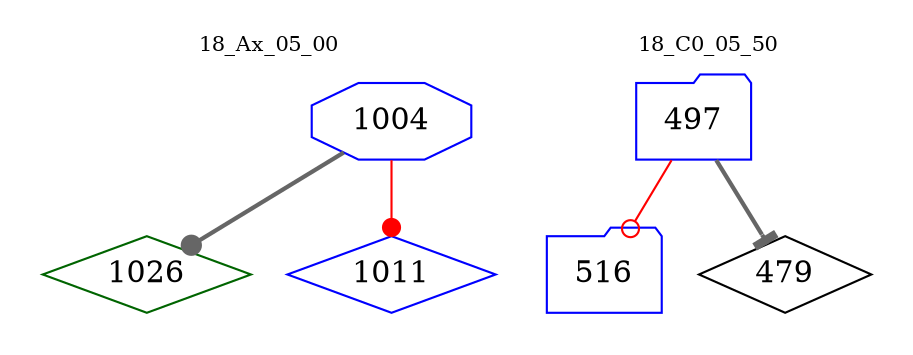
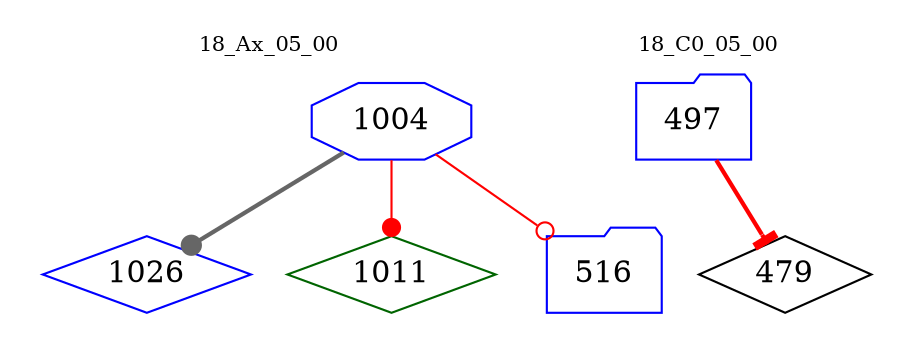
cluster "18_C0_05_50": label "18_C0_05_50" -> "18_C0_05_00"
edge "497" -> "516": now "1004" -> "516"
edge "497" -> "479": color gray40 -> red
node "1026": color darkgreen -> blue
node "1011": color blue -> darkgreen
